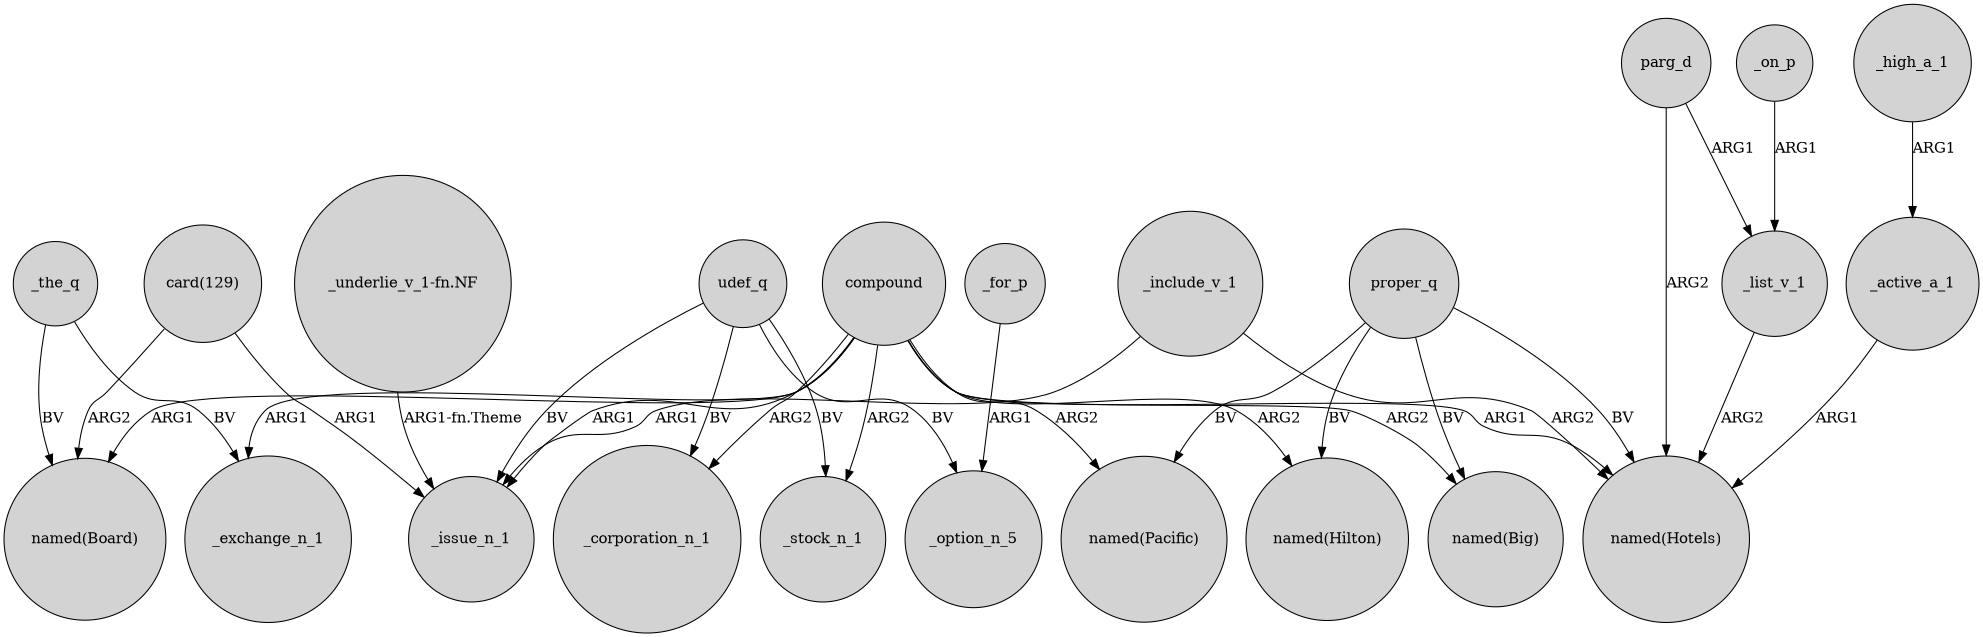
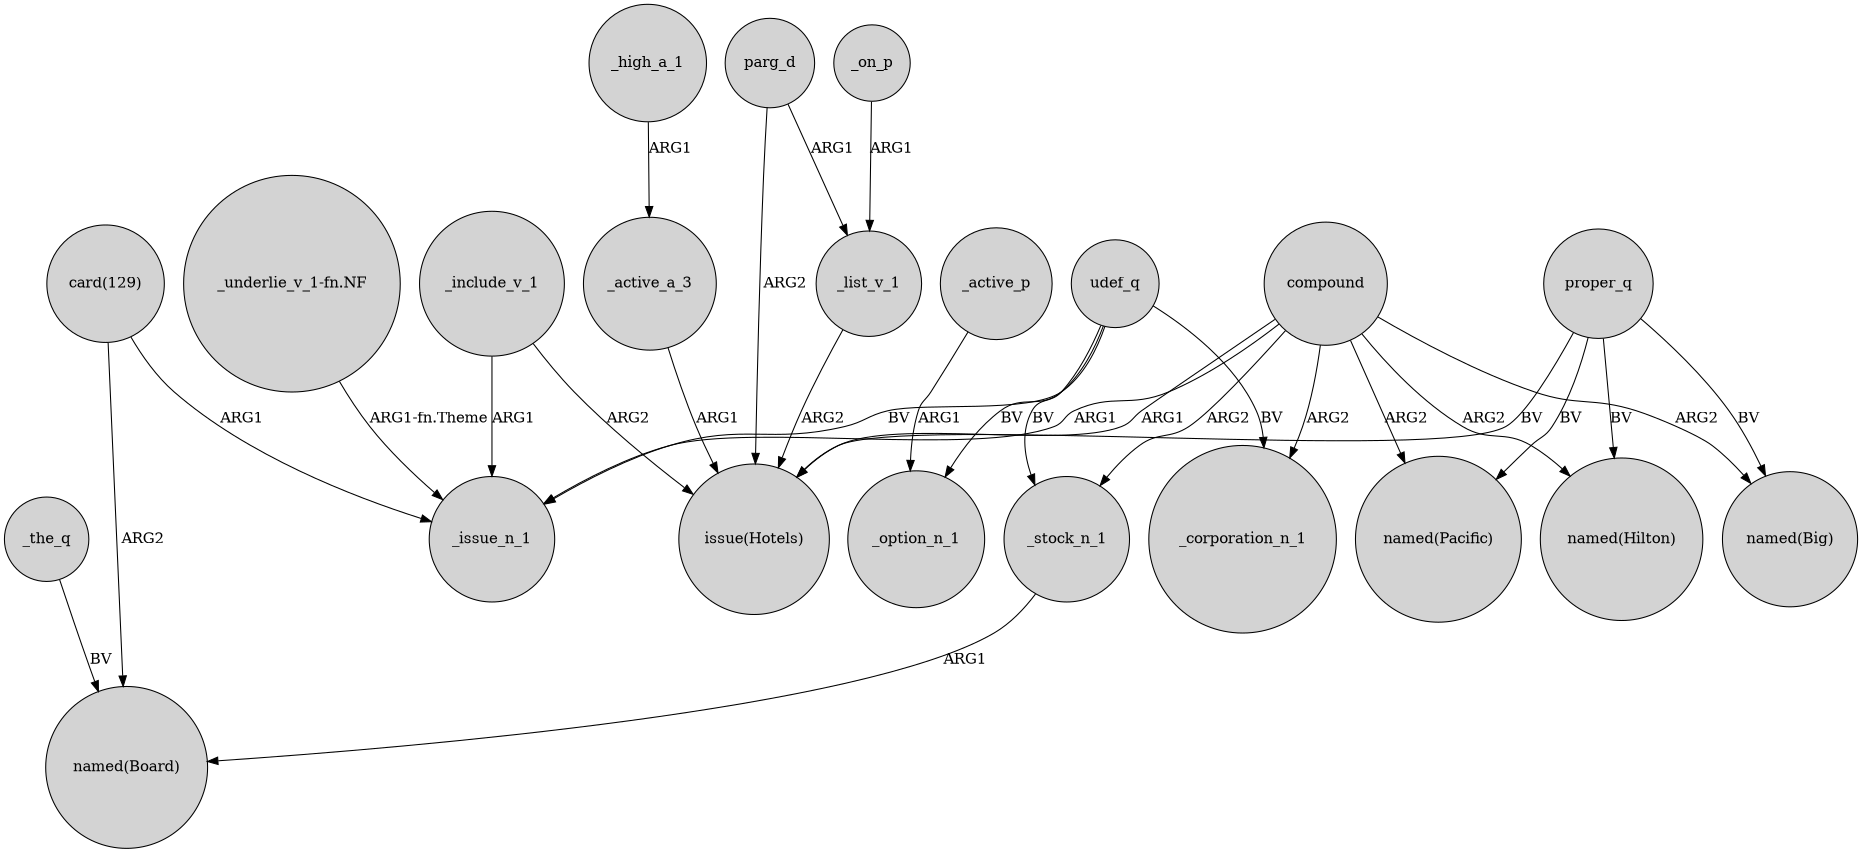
node "_for_p": label "_for_p" -> "_active_p"
node "_active_a_1": label "_active_a_1" -> "_active_a_3"
edge "compound" -> "named(Board)": now "_stock_n_1" -> "named(Board)"
node "_exchange_n_1": removed
node "_option_n_5": label "_option_n_5" -> "_option_n_1"
node "named(Hotels)": label "named(Hotels)" -> "issue(Hotels)"
